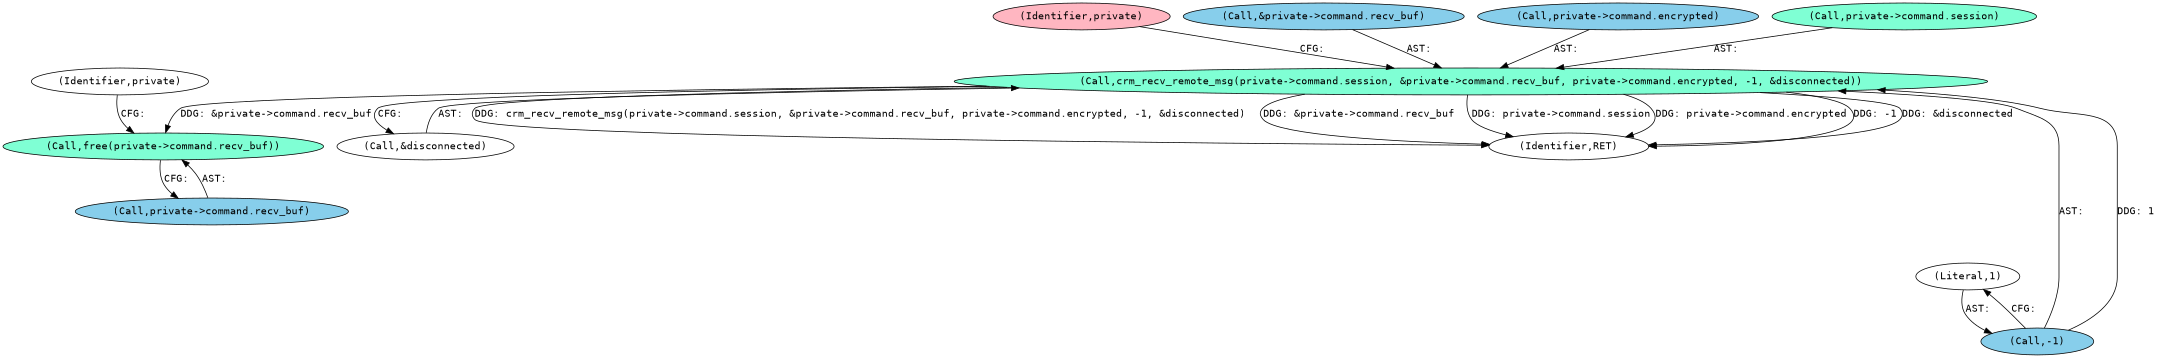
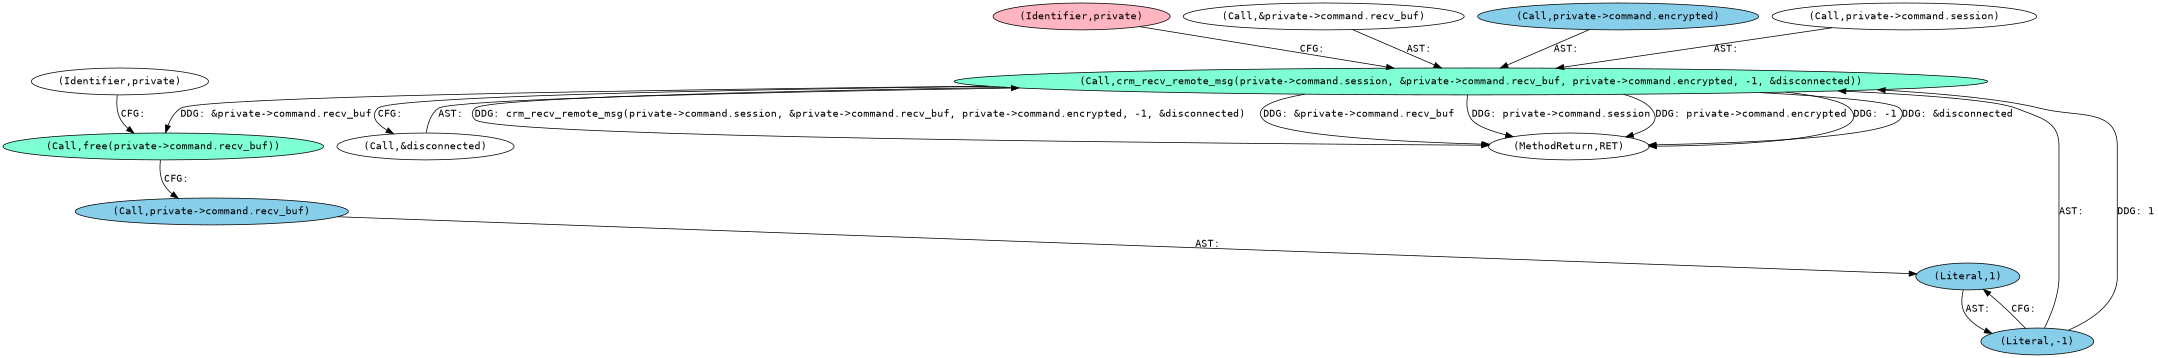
node "(Call,&private->command.recv_buf)": fillcolor skyblue -> white
node "(Call,private->command.session)": fillcolor aquamarine -> white
node "(Identifier,RET)": label "(Identifier,RET)" -> "(MethodReturn,RET)"
edge "(Call,private->command.recv_buf)" -> "(Call,free(private->command.recv_buf))": now "(Call,private->command.recv_buf)" -> "(Literal,1)"
node "(Literal,1)": fillcolor white -> skyblue
node "(Call,-1)": label "(Call,-1)" -> "(Literal,-1)"
